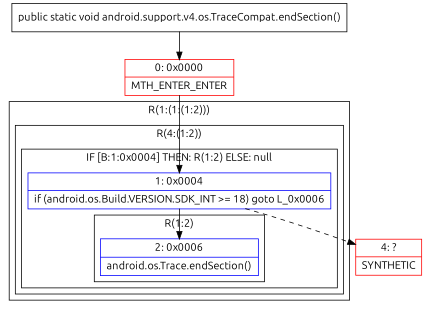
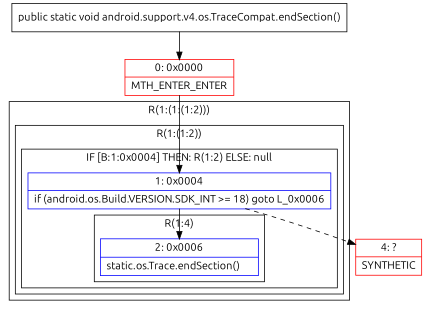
cluster "R(4:(1:2))": label "R(4:(1:2))" -> "R(1:(1:2))"
cluster "R(1:2)": label "R(1:2)" -> "R(1:4)"
node "2: 0x0006": text "android.os.Trace.endSection()" -> "static.os.Trace.endSection()"
